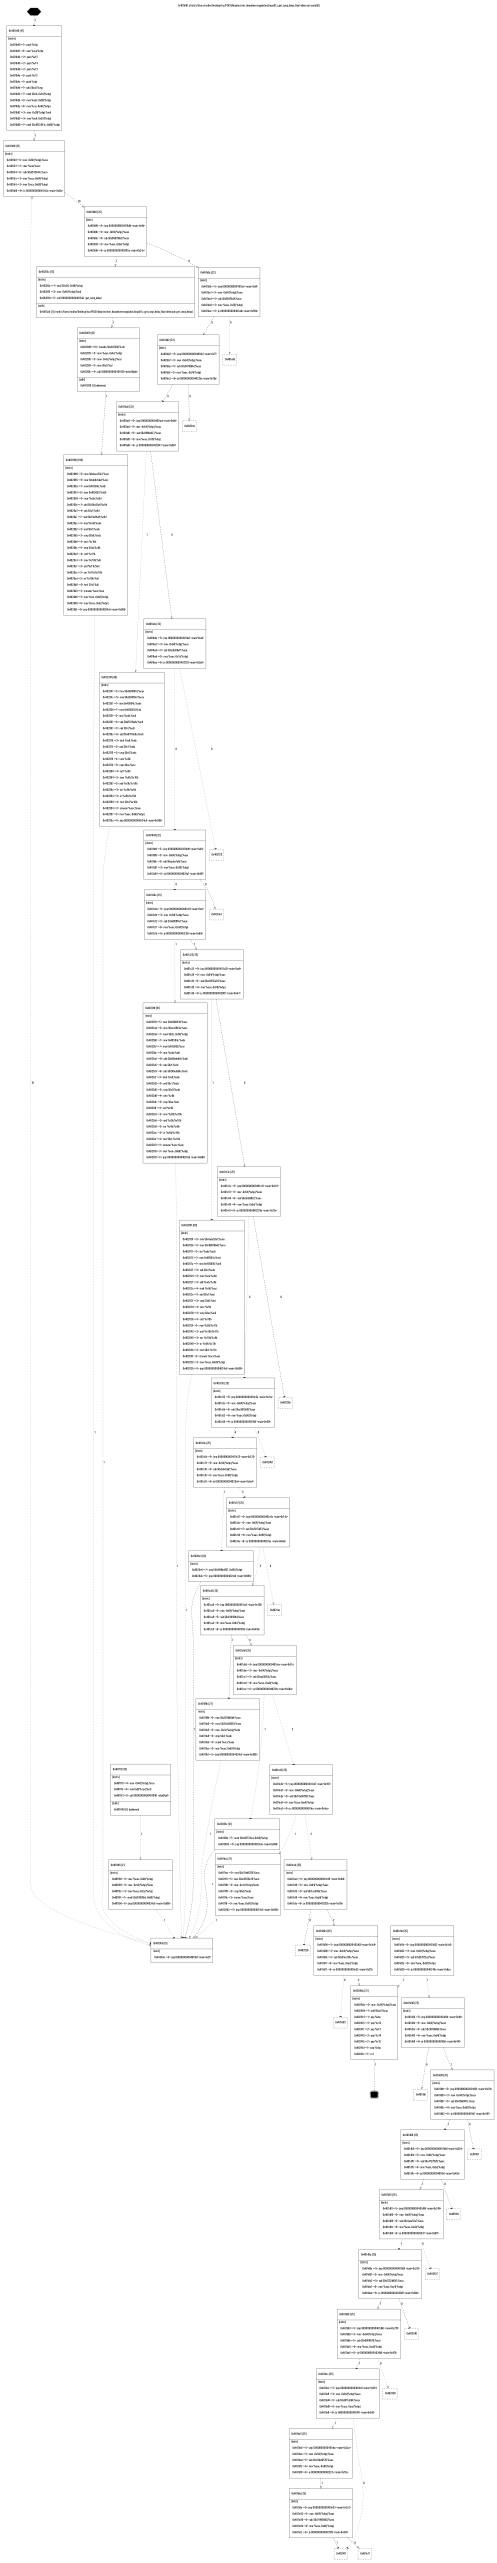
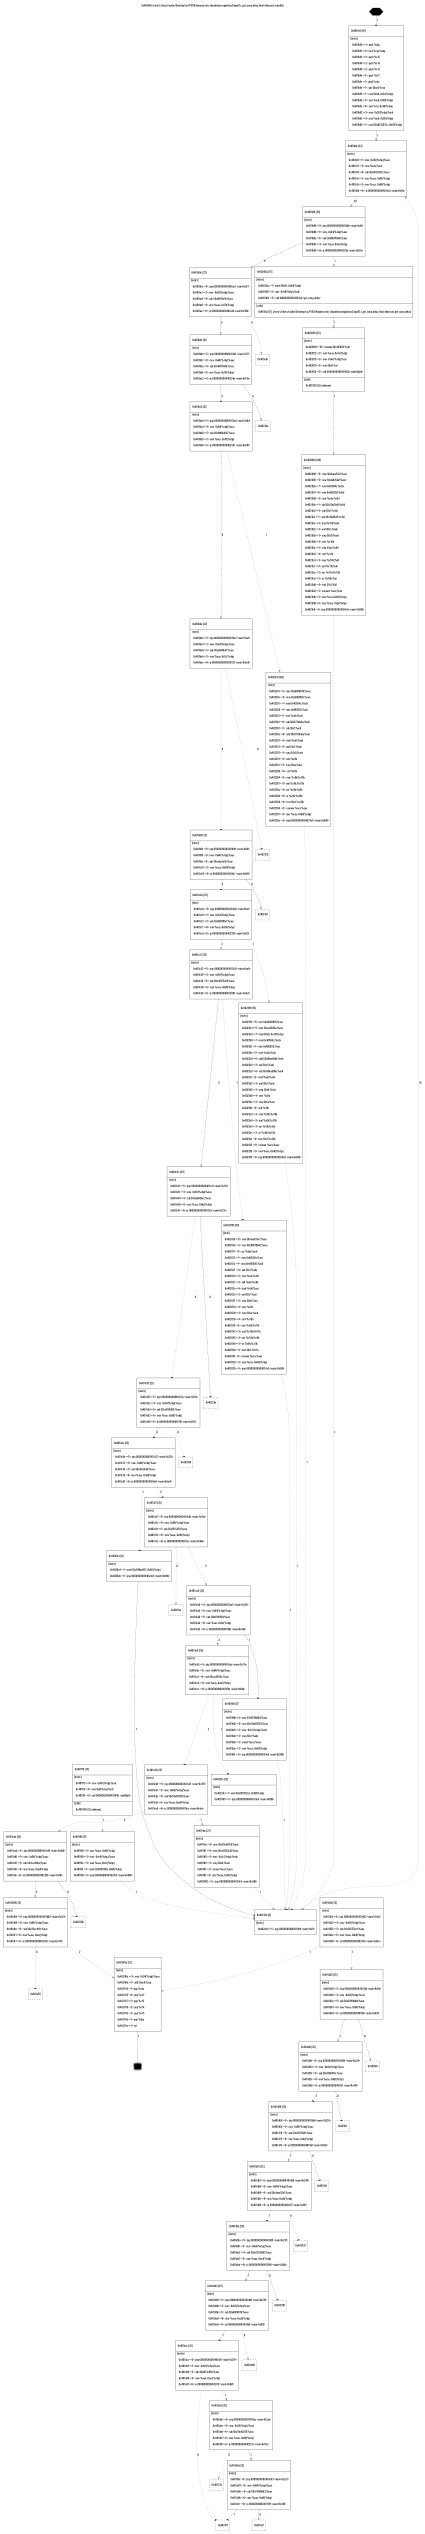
edge "0x4023fe [12]" -> "0x4024c6 [5]": removed, label "1"
node "0x40227a": added
